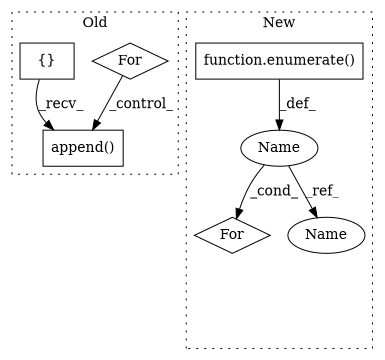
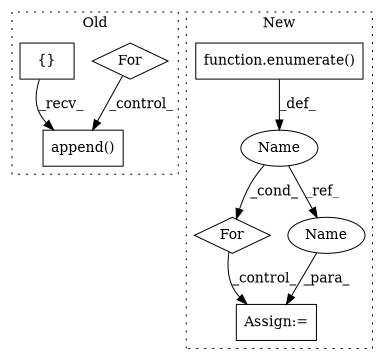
node "Assign:=": added
